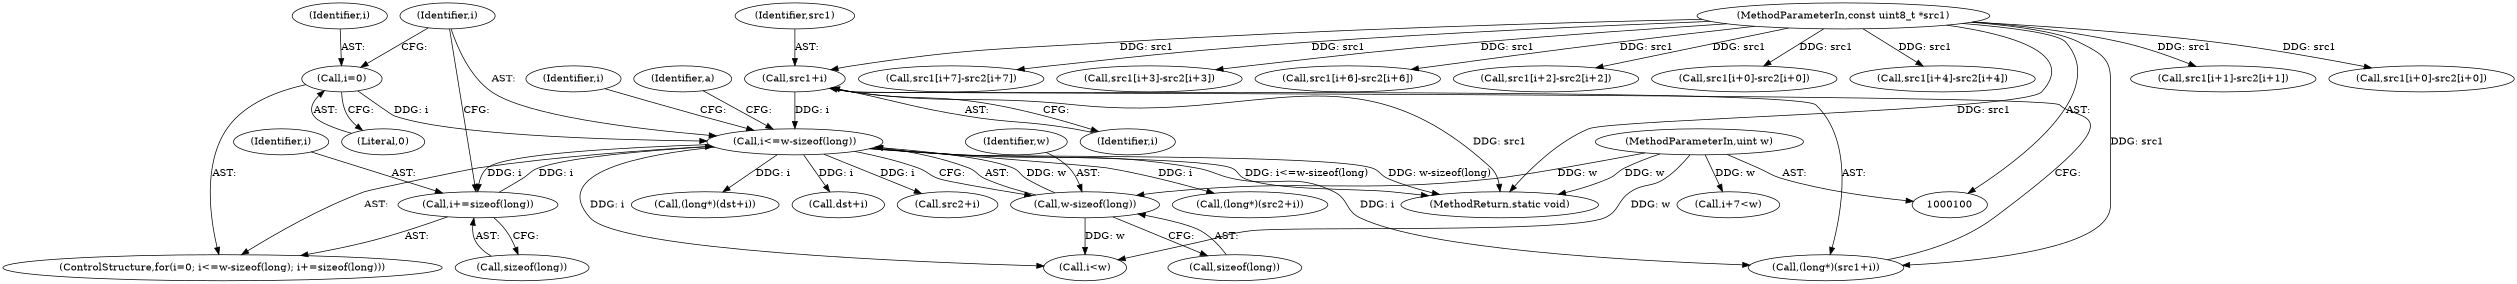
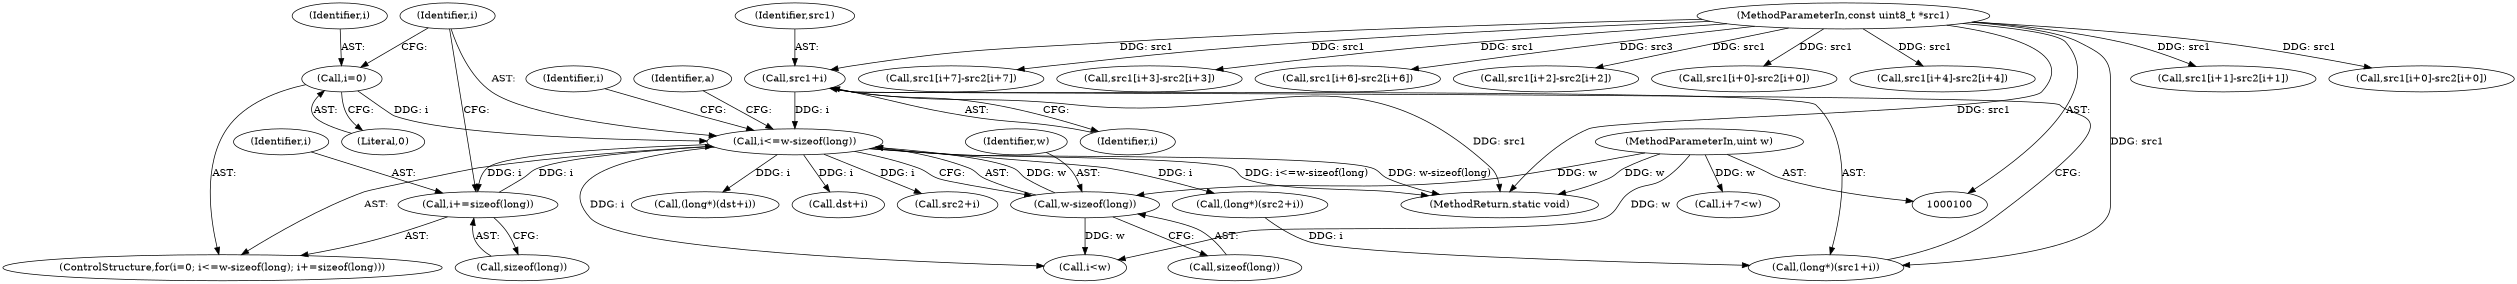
edge "(MethodParameterIn,const uint8_t *src1)" -> "(Call,src1[i+6]-src2[i+6])": label "DDG: src1" -> "DDG: src3"
edge "(Call,i<=w-sizeof(long))" -> "(Call,(long*)(src1+i))": now "(Call,(long*)(src2+i))" -> "(Call,(long*)(src1+i))"
